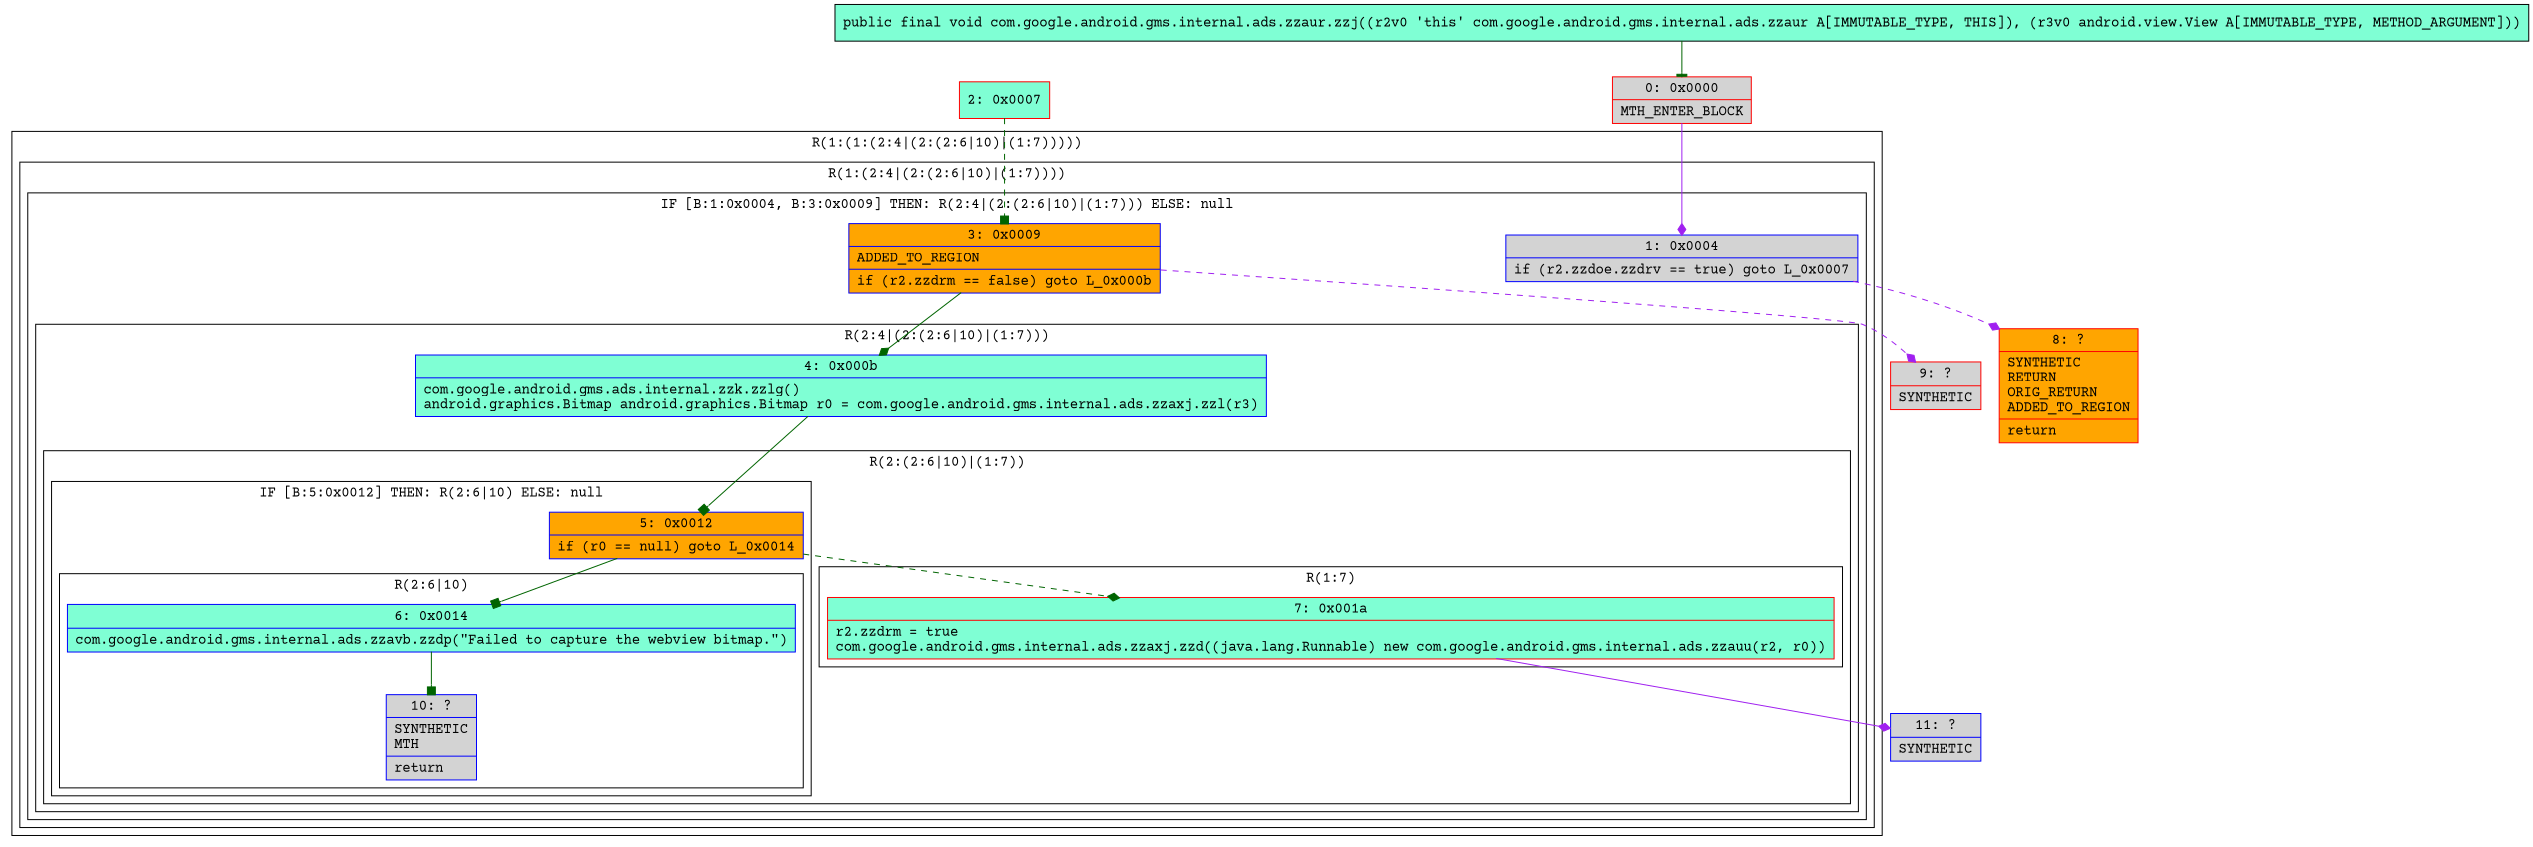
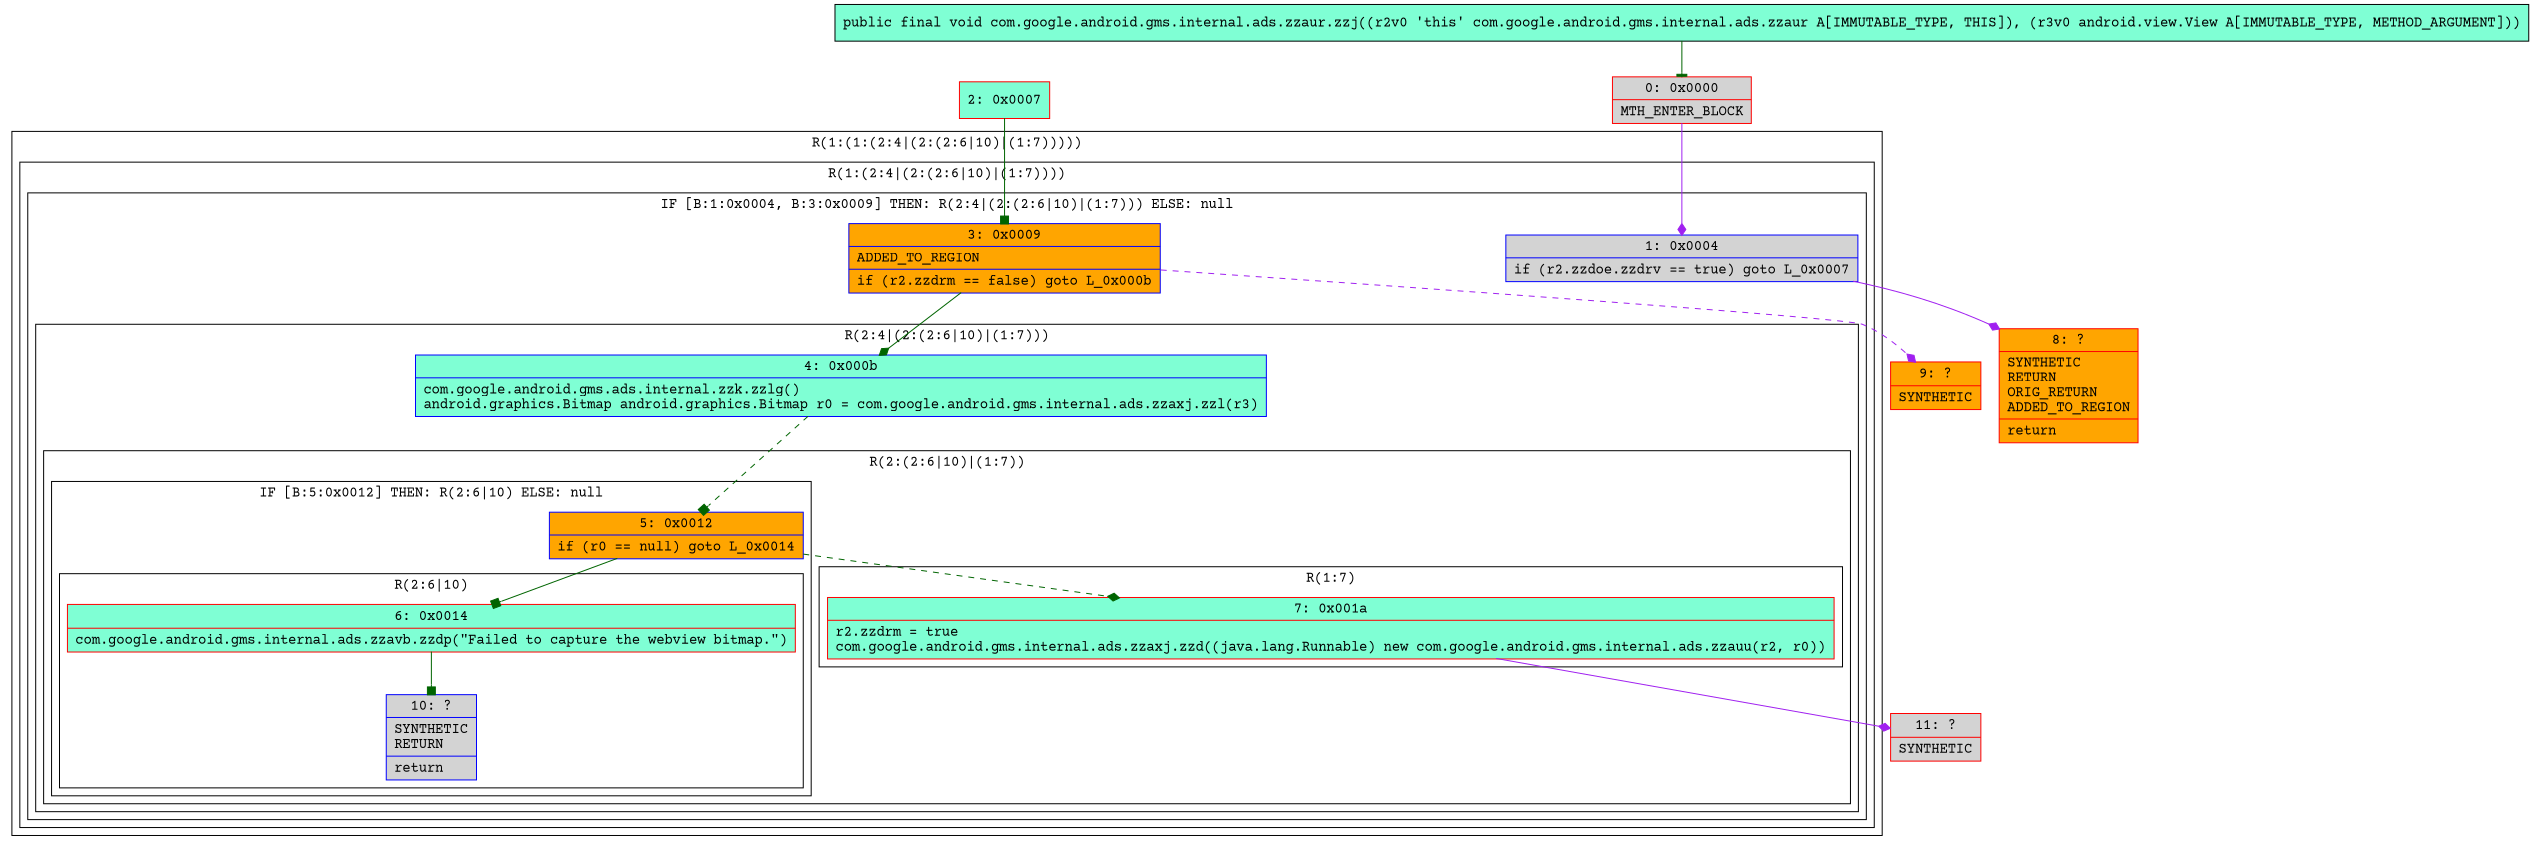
edge "2: 0x0007" -> "3: 0x0009": style dashed -> solid
edge "1: 0x0004" -> "8: ?": style dashed -> solid
node "9: ?": fillcolor lightgrey -> orange
edge "4: 0x000b" -> "5: 0x0012": style solid -> dashed
node "6: 0x0014": color blue -> red
node "11: ?": color blue -> red
node "10: ?": text "MTH" -> "RETURN"
